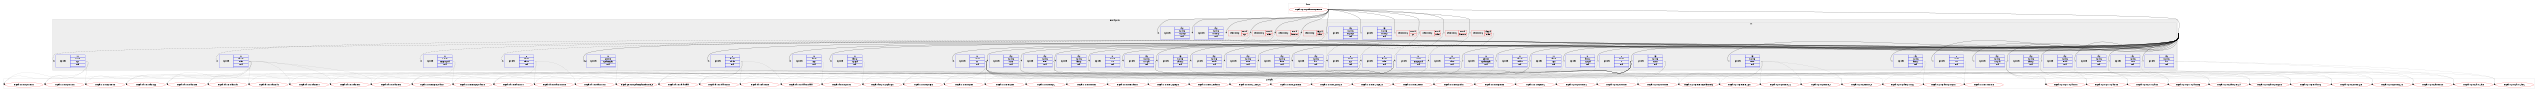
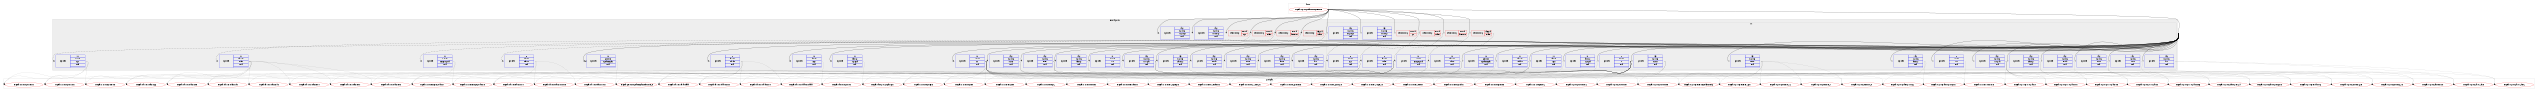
node "portage://dev-libs/elibc-2.1.8": label "portage://dev-libs/elibc-2.1.8" -> "portage://dev-libs/libevent-2.1.8"
node "portage://mail-mta/nullmailer-2.0": added
